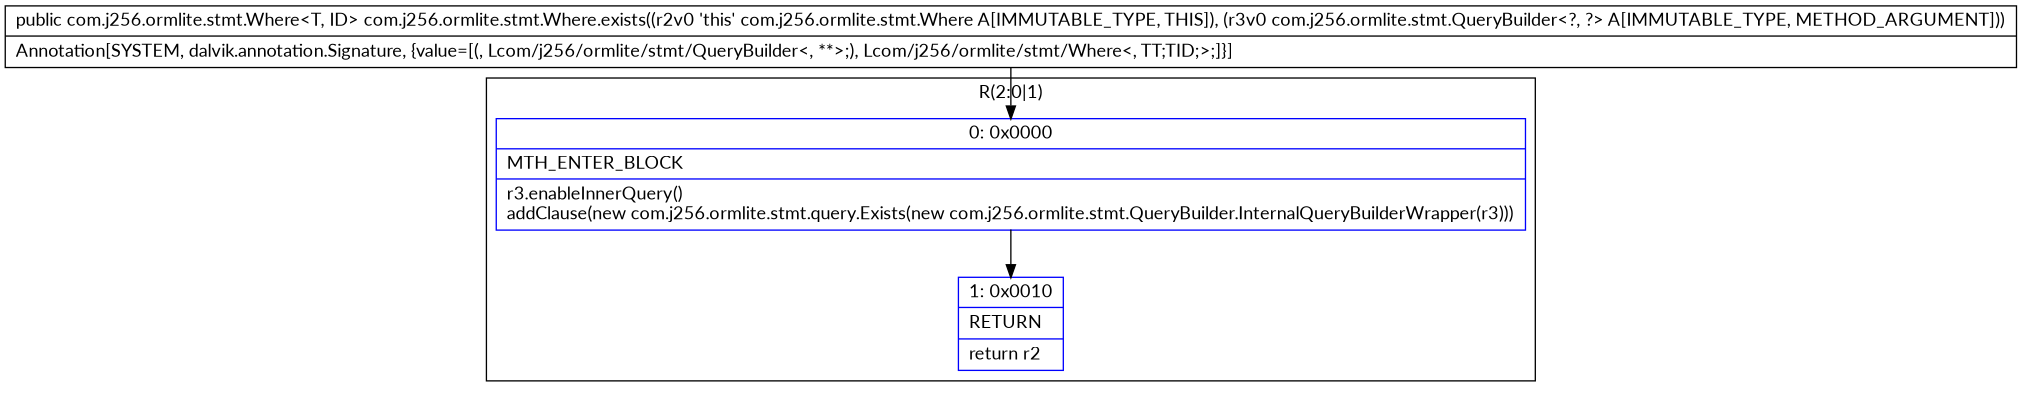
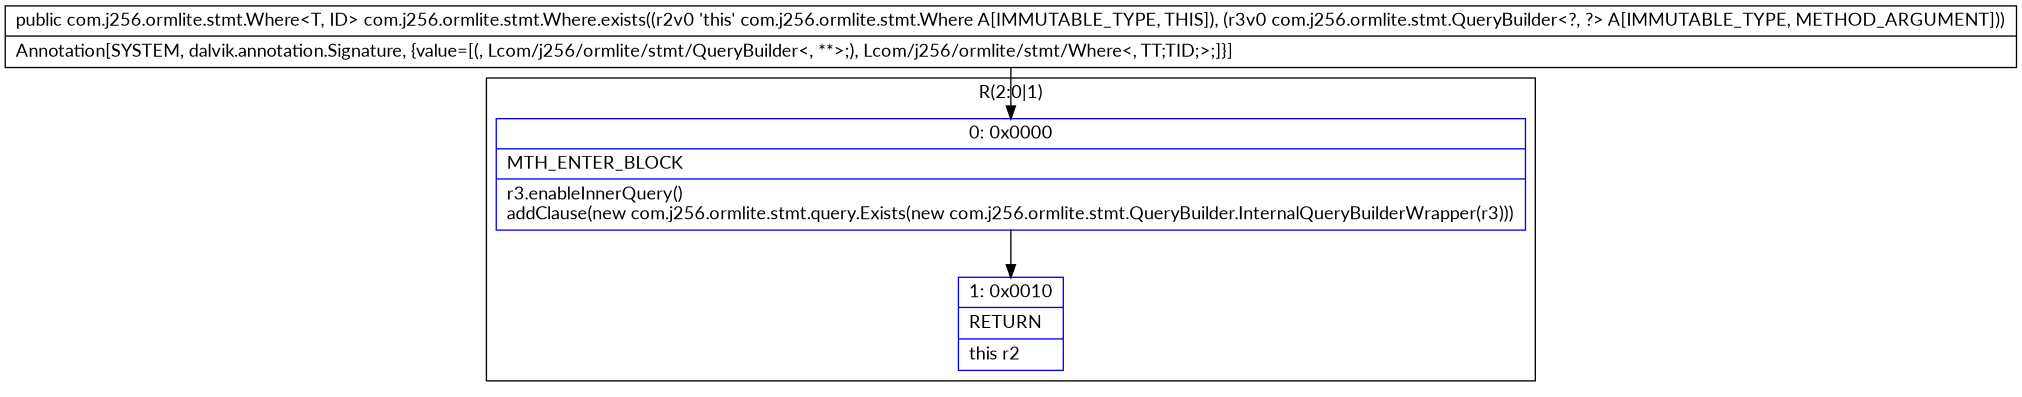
node "1: 0x0010": text "return r2" -> "this r2"
